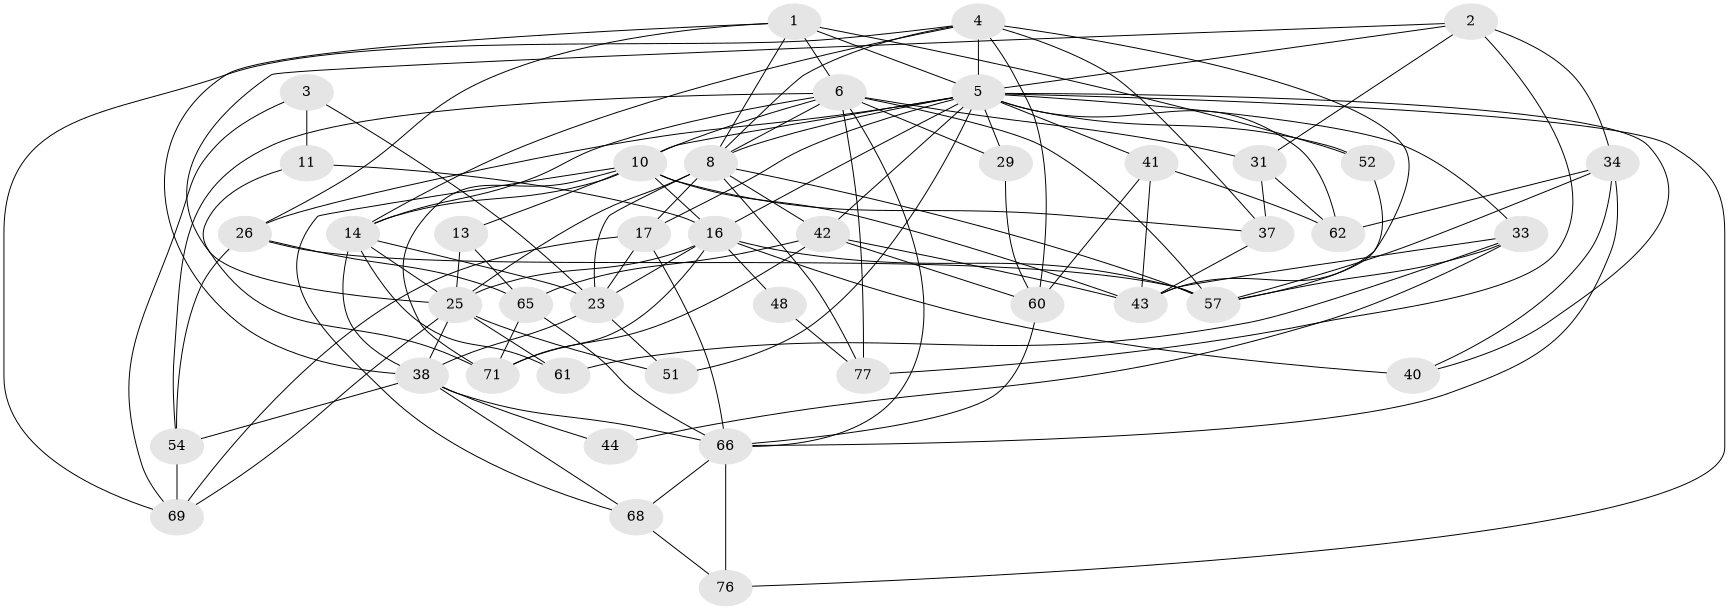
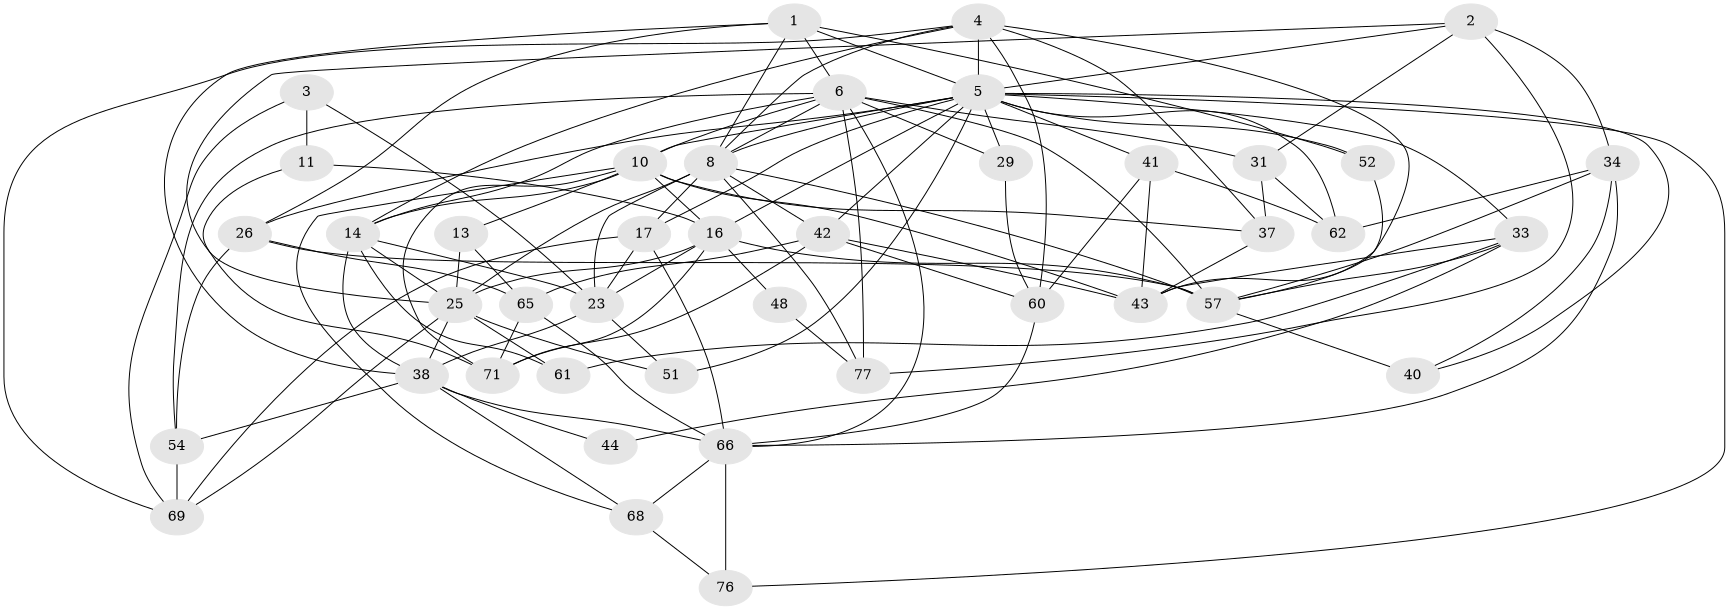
edge "16" -- "40": now "57" -- "40"
